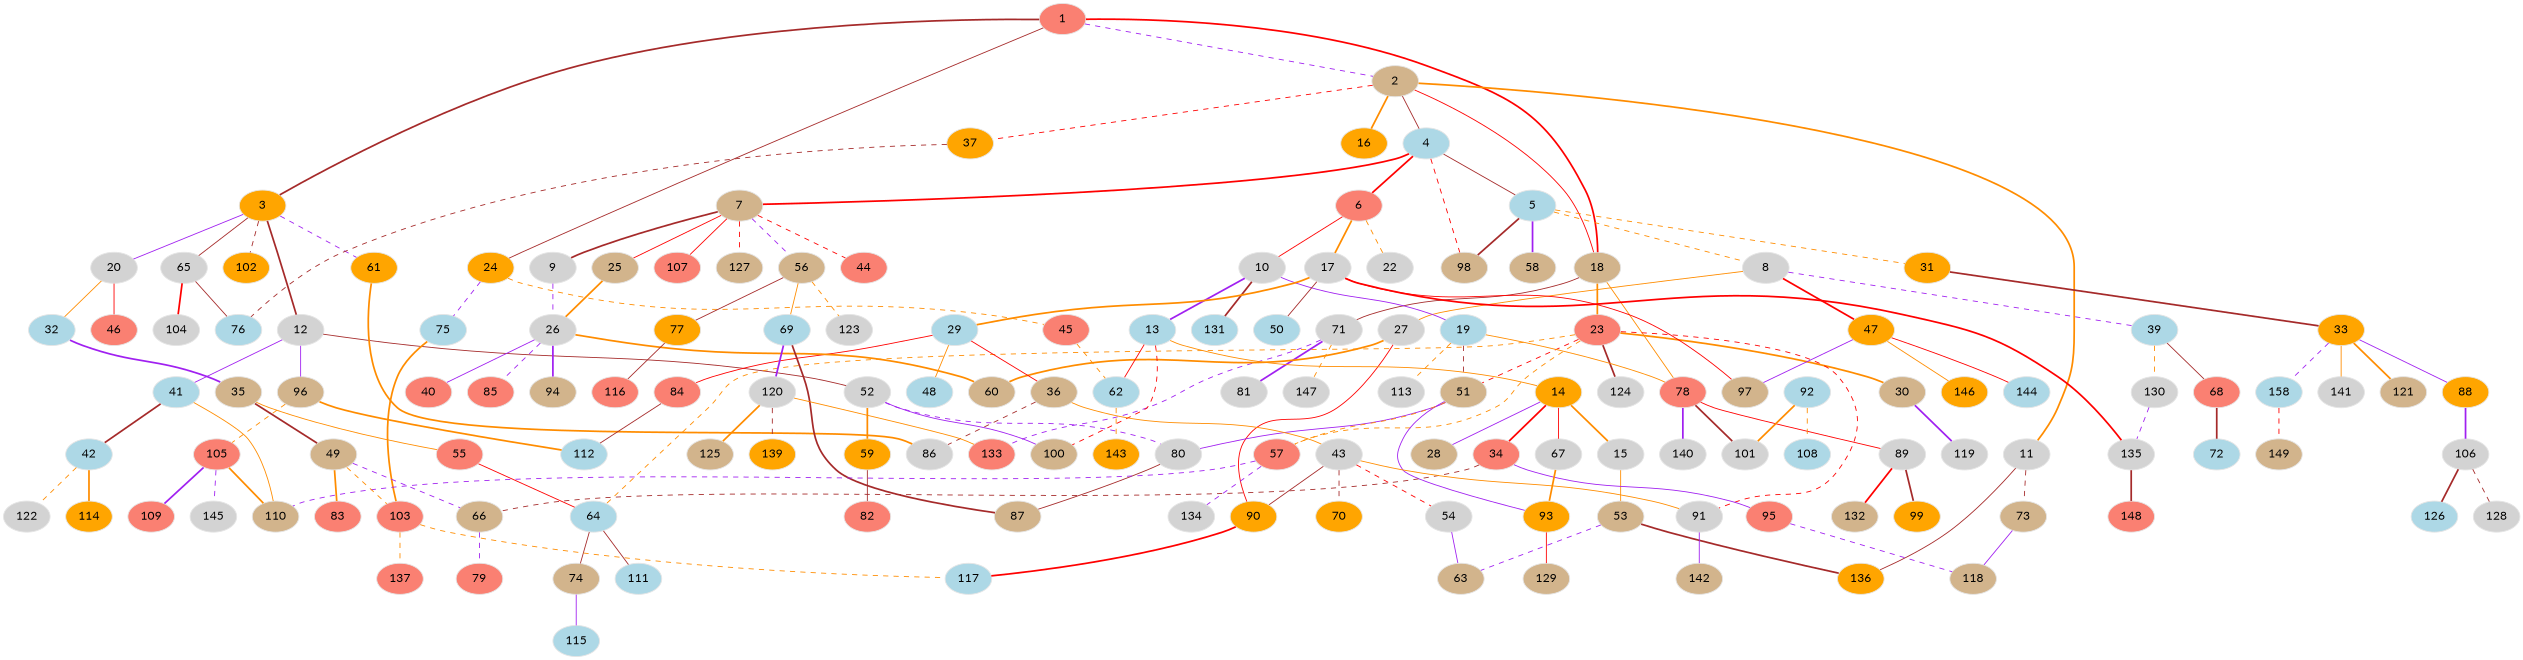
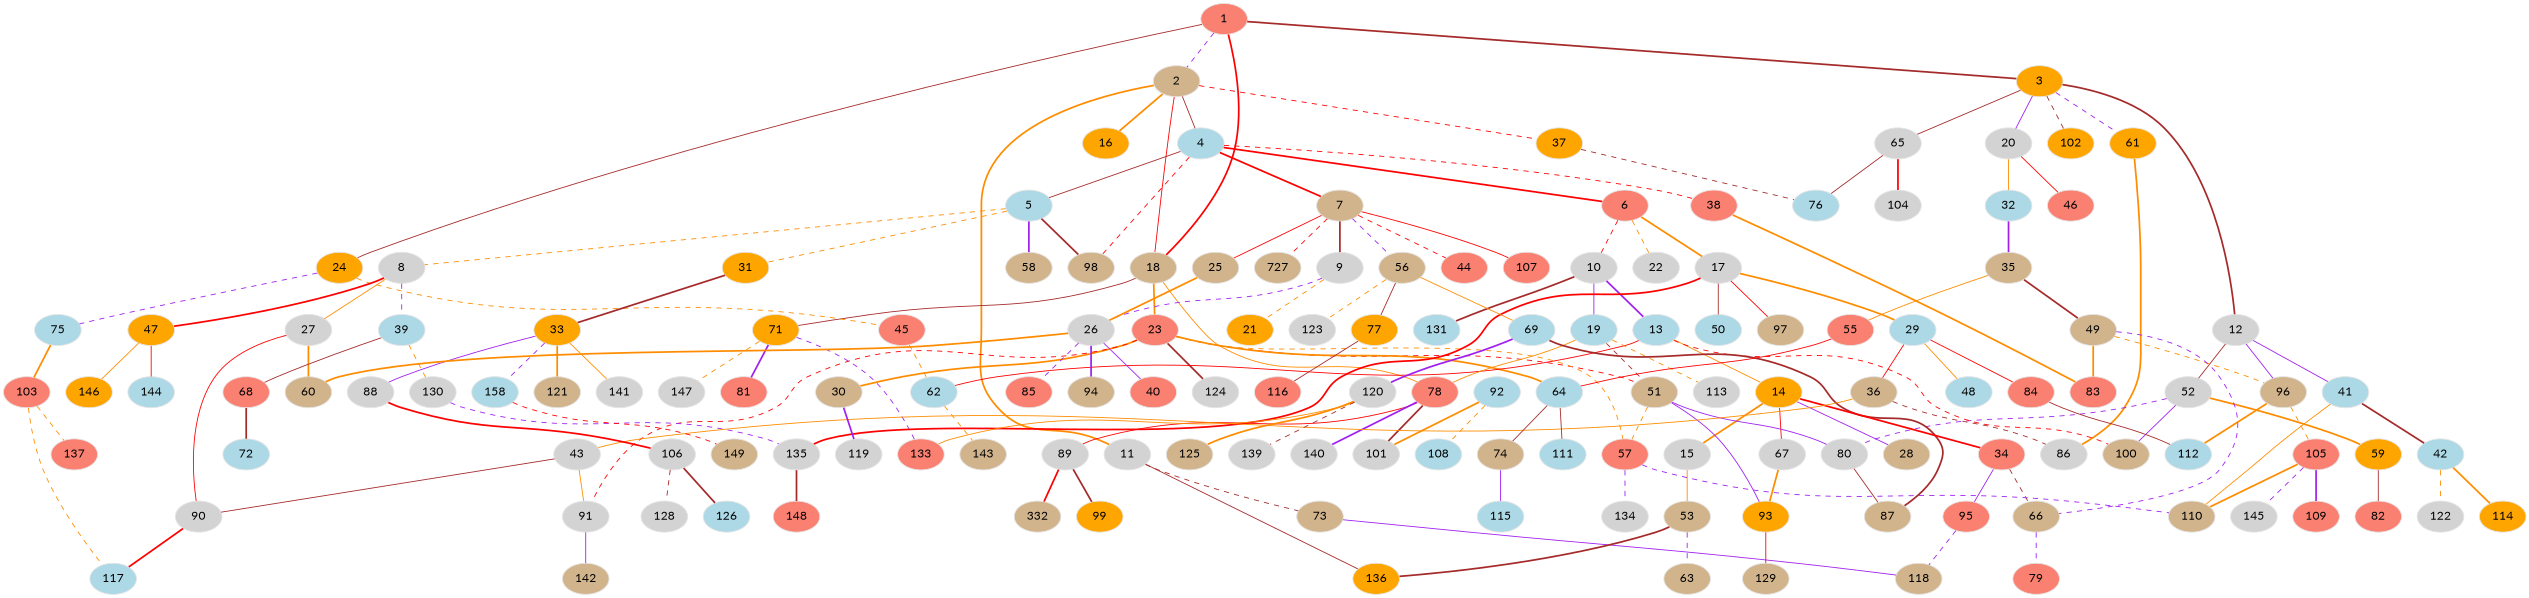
node "38": added
edge "6" -- "10": style solid -> dashed
node "127": label "127" -> "727"
node "21": added
node "71": fillcolor lightgrey -> orange
edge "23" -- "64": style dashed -> bold
edge "47" -- "97": removed
node "81": fillcolor lightgrey -> salmon
node "88": fillcolor orange -> lightgrey
edge "88" -- "106": color purple -> red
node "139": fillcolor orange -> lightgrey
node "143": fillcolor orange -> tan
edge "49" -- "103": now "49" -- "96"
node "90": fillcolor orange -> lightgrey
node "70": removed
node "54": removed
node "132": label "132" -> "332"
